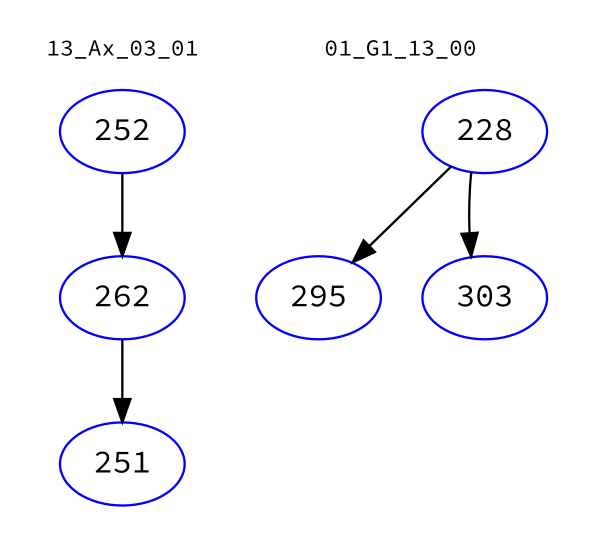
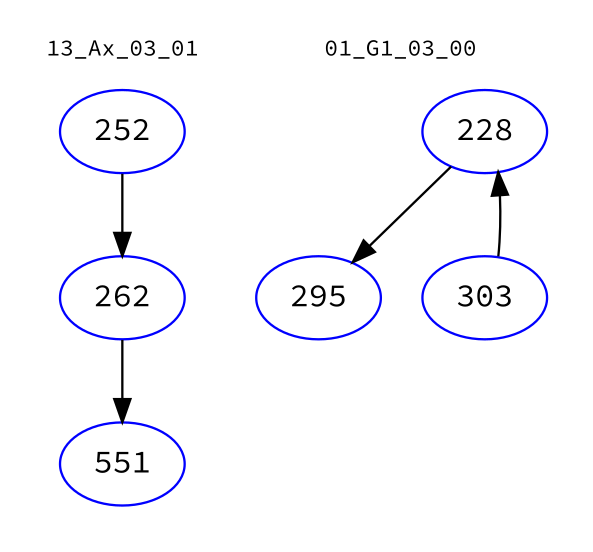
cluster "01_G1_13_00": label "01_G1_13_00" -> "01_G1_03_00"
edge "228" -> "303": reversed
node "251": label "251" -> "551"
